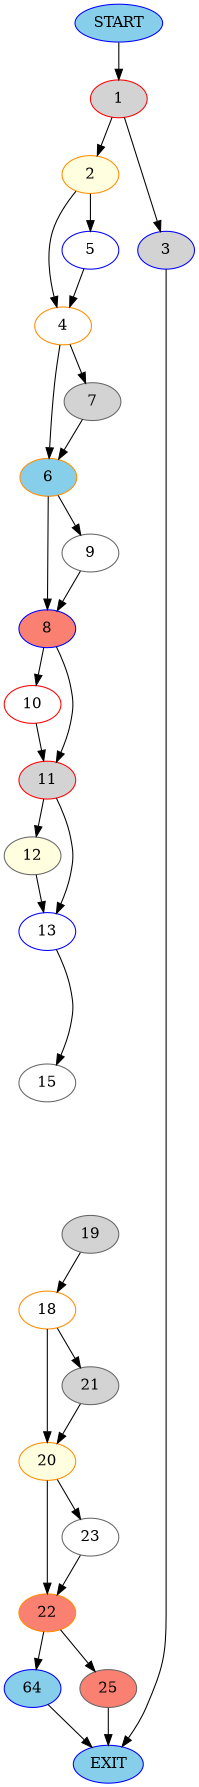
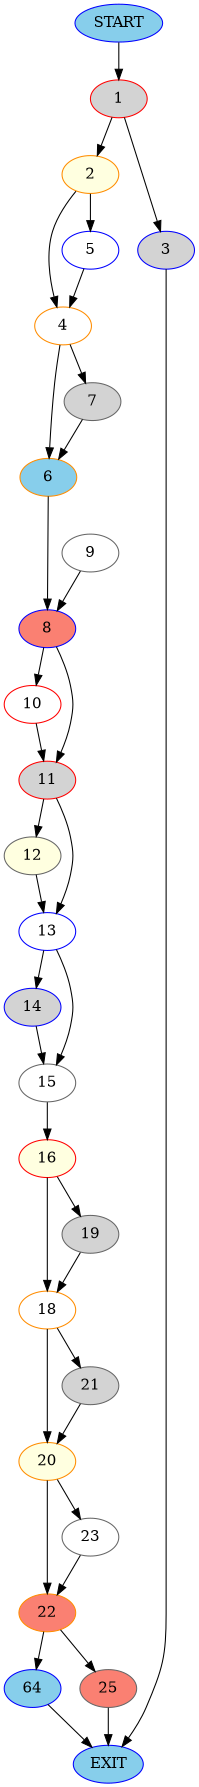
edge "6" -> "9": removed
node "14": added
node "16": added
